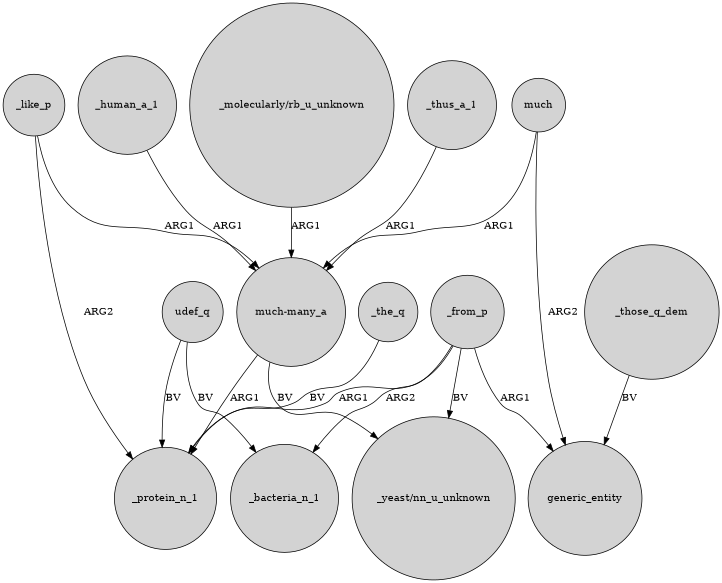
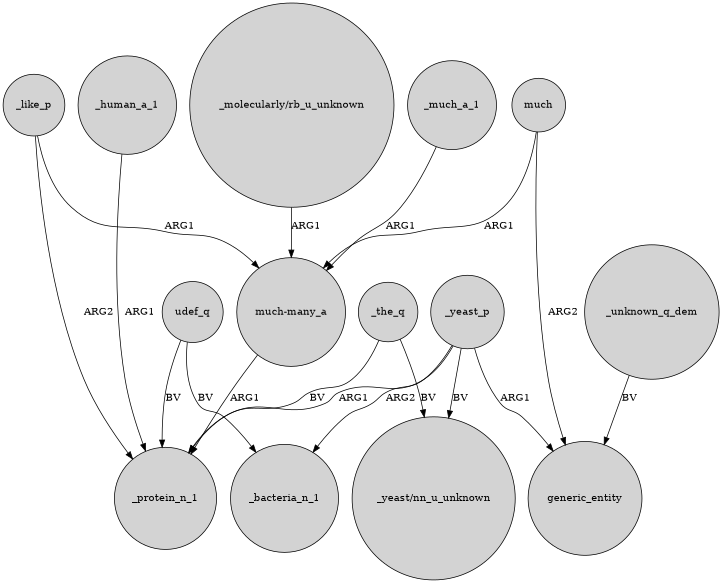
node "_thus_a_1": label "_thus_a_1" -> "_much_a_1"
edge "_human_a_1" -> "much-many_a": now "_human_a_1" -> "_protein_n_1"
node "_from_p": label "_from_p" -> "_yeast_p"
node "_those_q_dem": label "_those_q_dem" -> "_unknown_q_dem"
edge "much-many_a" -> "_yeast/nn_u_unknown": now "_the_q" -> "_yeast/nn_u_unknown"
